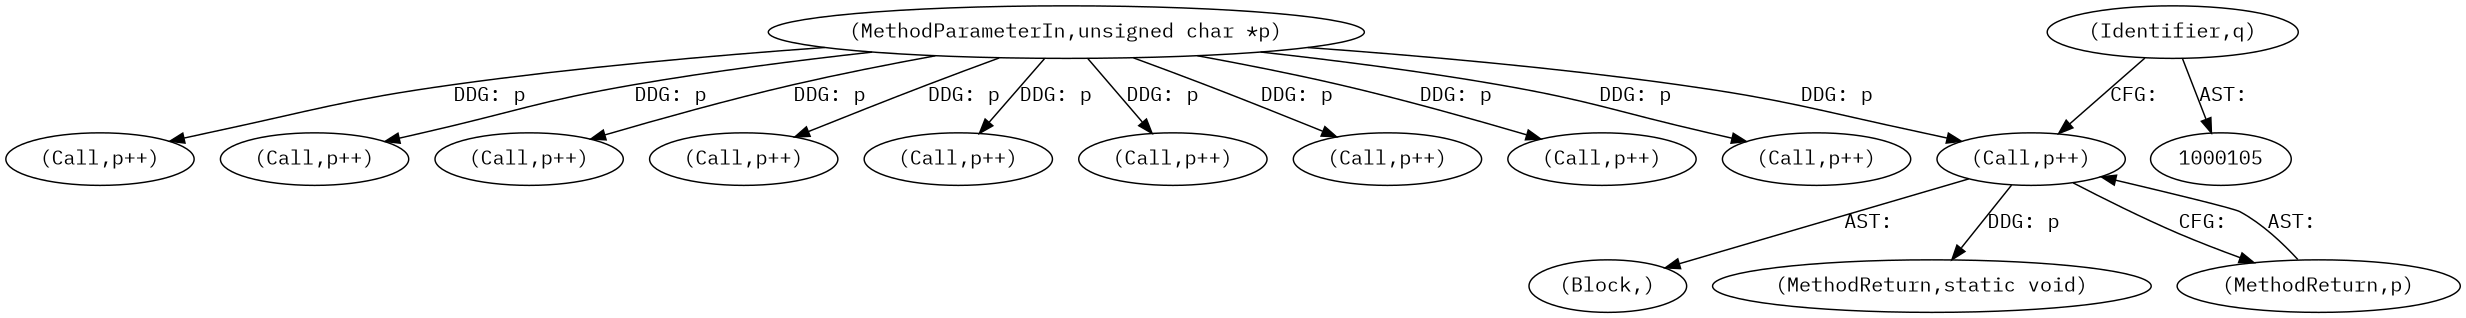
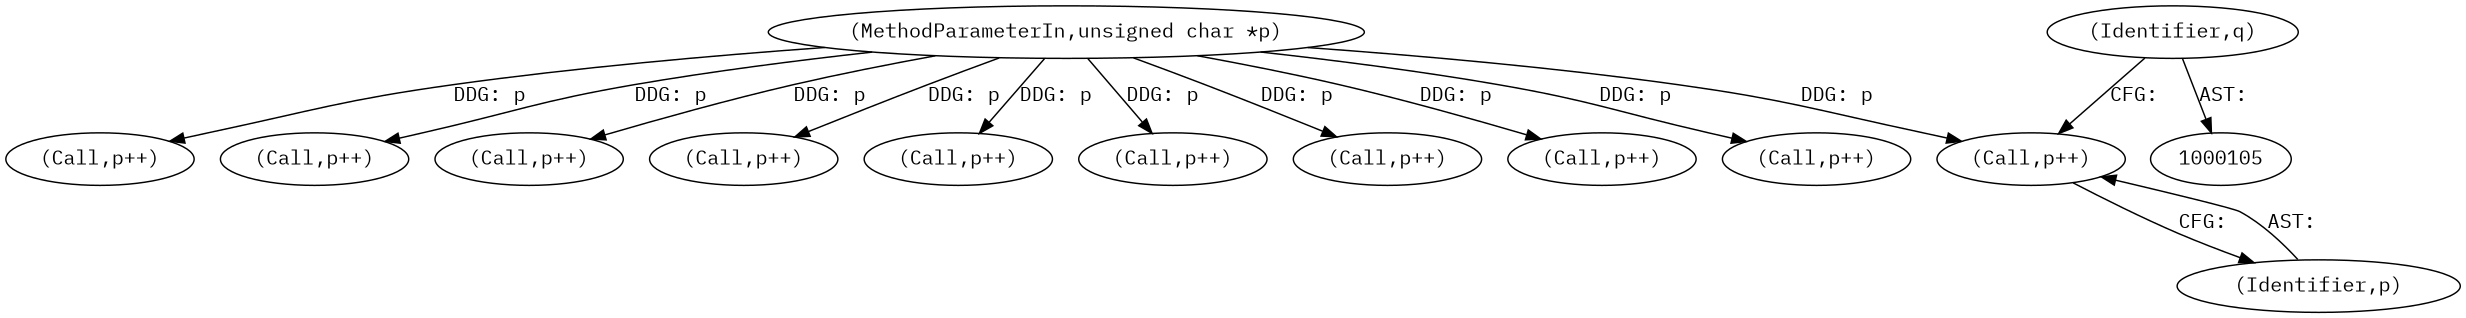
node "(Block,)": removed
node "(MethodReturn,static void)": removed
node "(MethodReturn,p)": label "(MethodReturn,p)" -> "(Identifier,p)"
